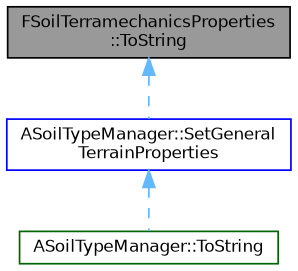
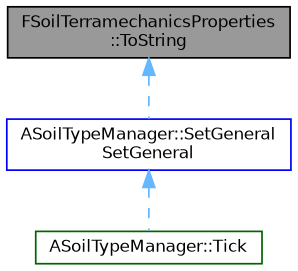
node "ASoilTypeManager::SetGeneral TerrainProperties": label "ASoilTypeManager::SetGeneral TerrainProperties" -> "ASoilTypeManager::SetGeneral SetGeneral"
node "ASoilTypeManager::ToString": label "ASoilTypeManager::ToString" -> "ASoilTypeManager::Tick"
